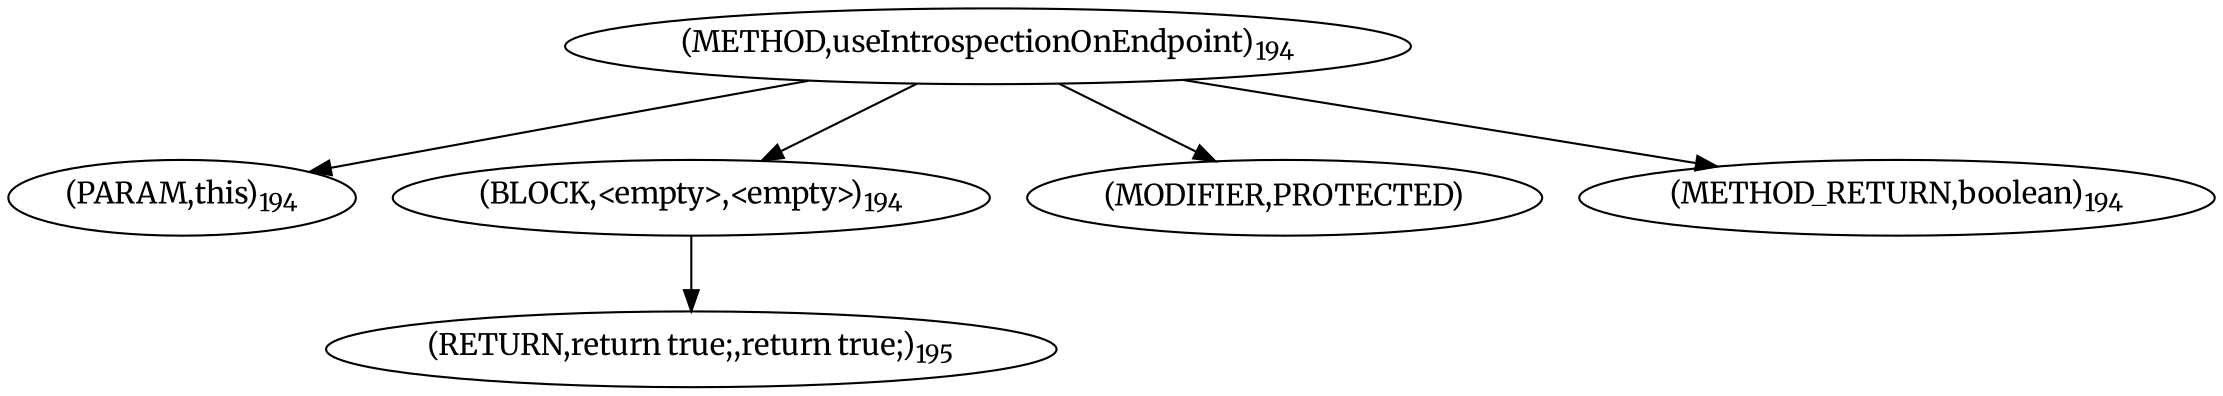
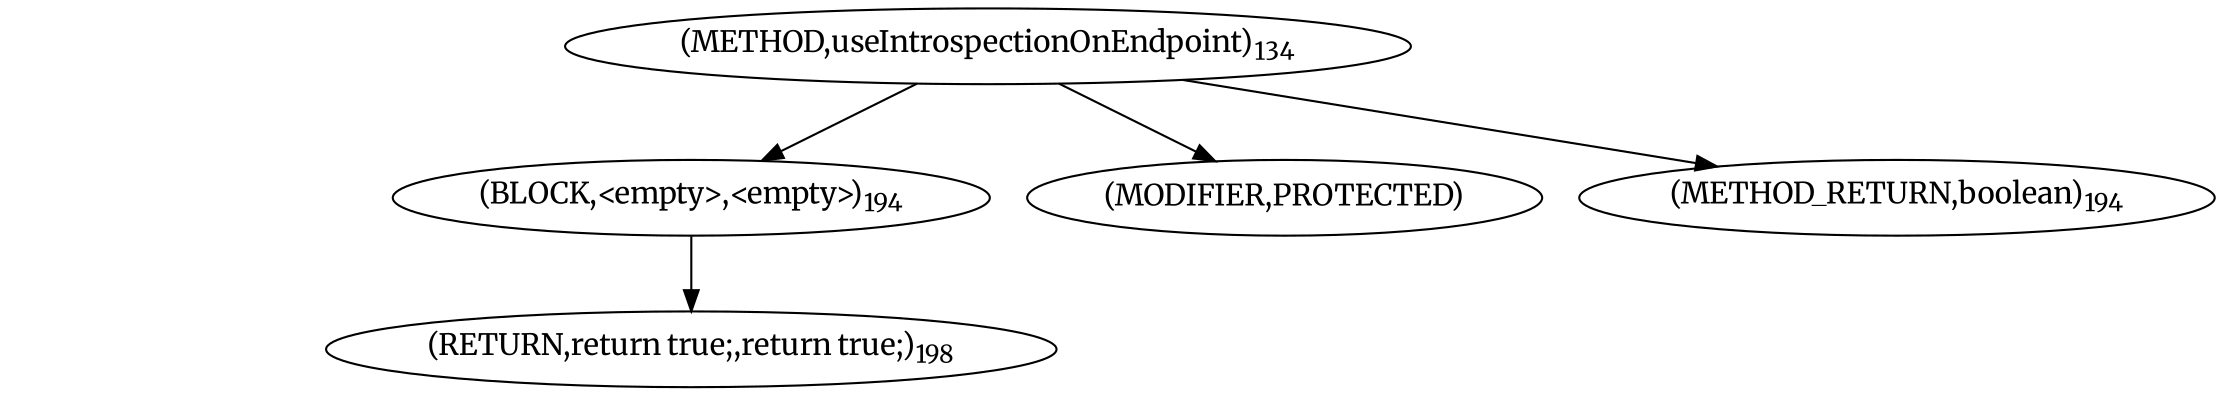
node "(METHOD,useIntrospectionOnEndpoint)": text "194" -> "134"
node "(PARAM,this)": removed
node "(RETURN,return true;,return true;)": text "195" -> "198"
